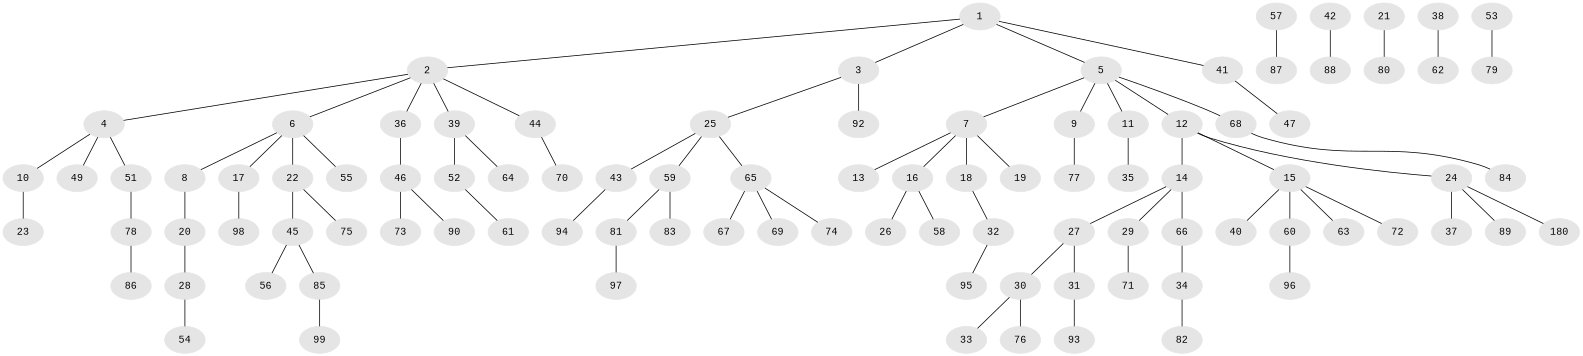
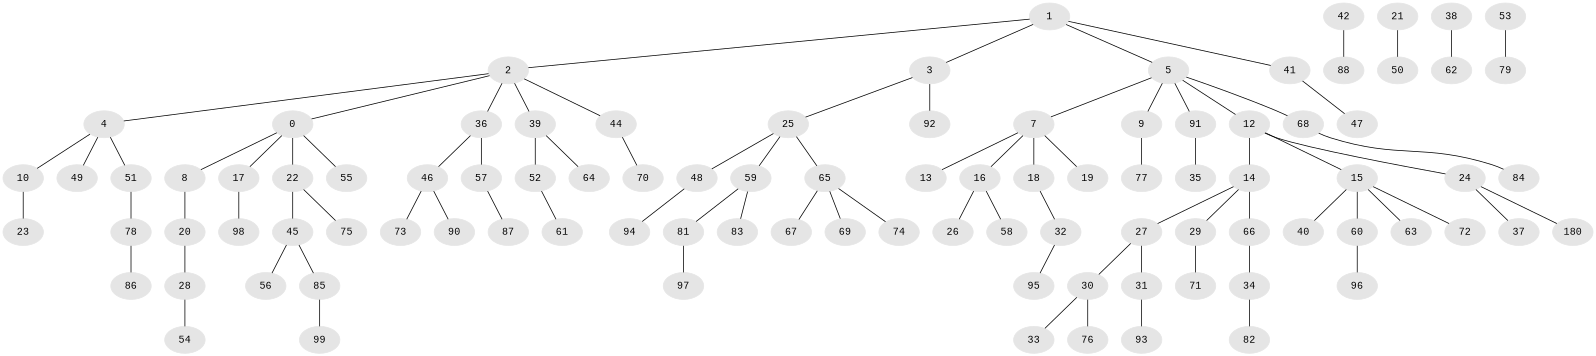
node "80": label "80" -> "50"
node "6": label "6" -> "0"
node "11": label "11" -> "91"
edge "36" -- "57": added
node "43": label "43" -> "48"
node "89": removed
